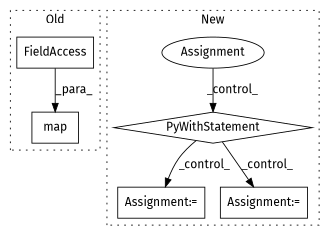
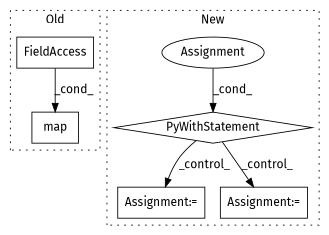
edge "FieldAccess" -> "map": label "_para_" -> "_cond_"
edge "Assignment" -> "PyWithStatement": label "_control_" -> "_cond_"
